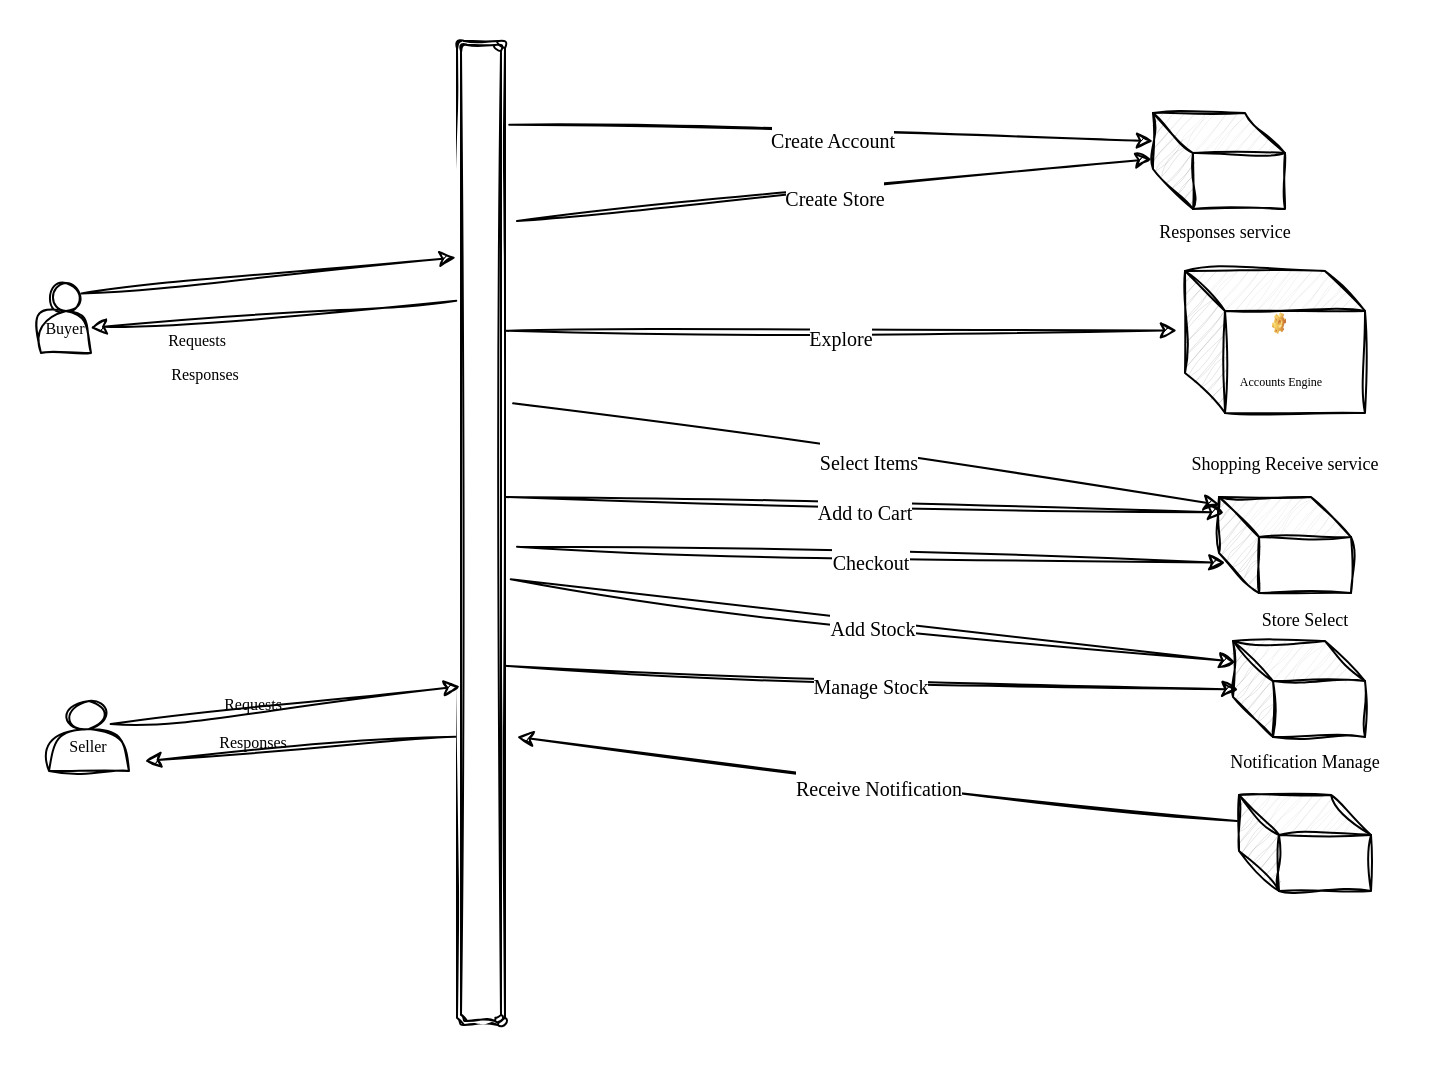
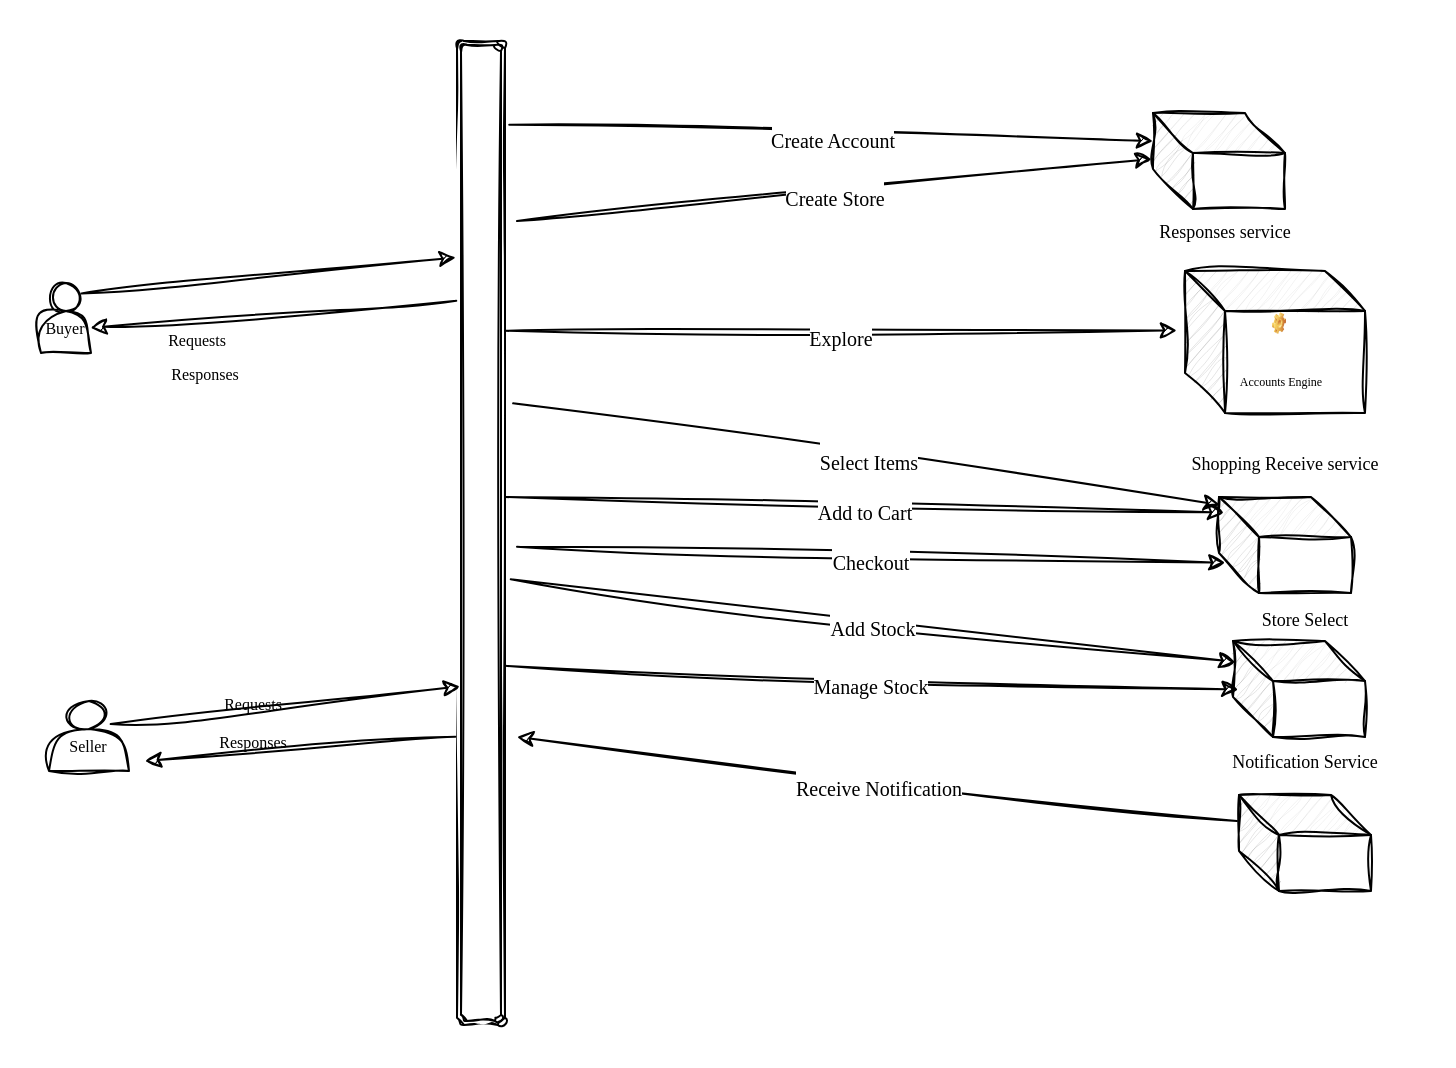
node "Notification Manage": label "Notification Manage" -> "Notification Service"
